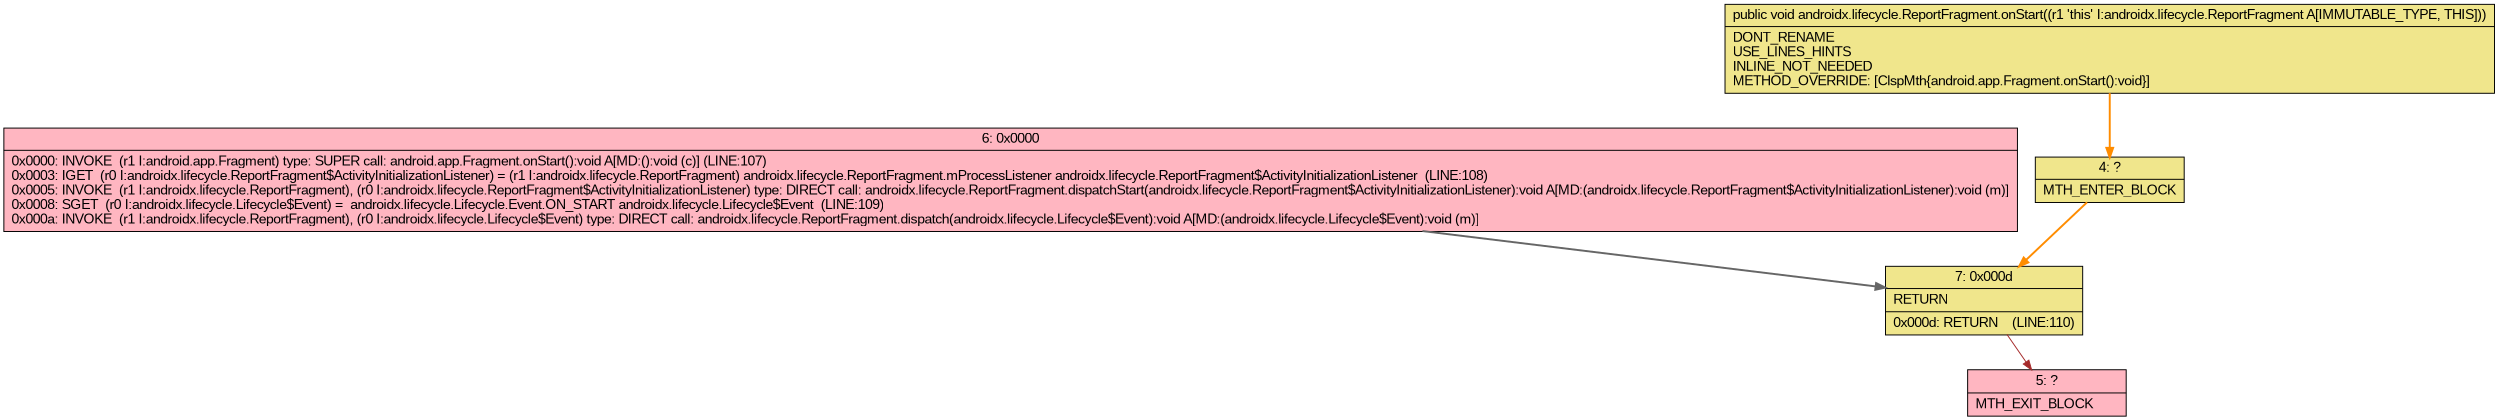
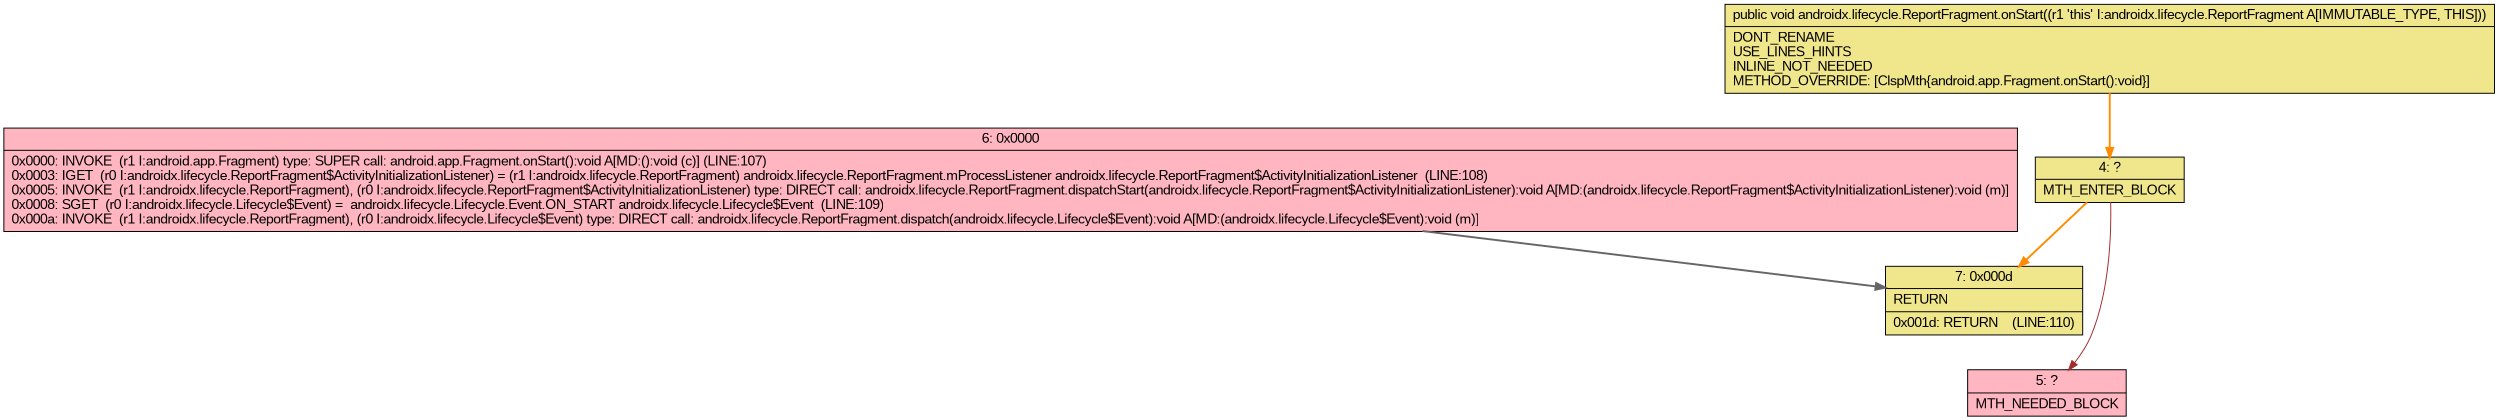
node "7: 0x000d": text "0x000d: RETURN    (LINE:110)" -> "0x001d: RETURN    (LINE:110)"
edge "7: 0x000d" -> "5: ?": now "4: ?" -> "5: ?"
node "5: ?": text "MTH_EXIT_BLOCK" -> "MTH_NEEDED_BLOCK"
